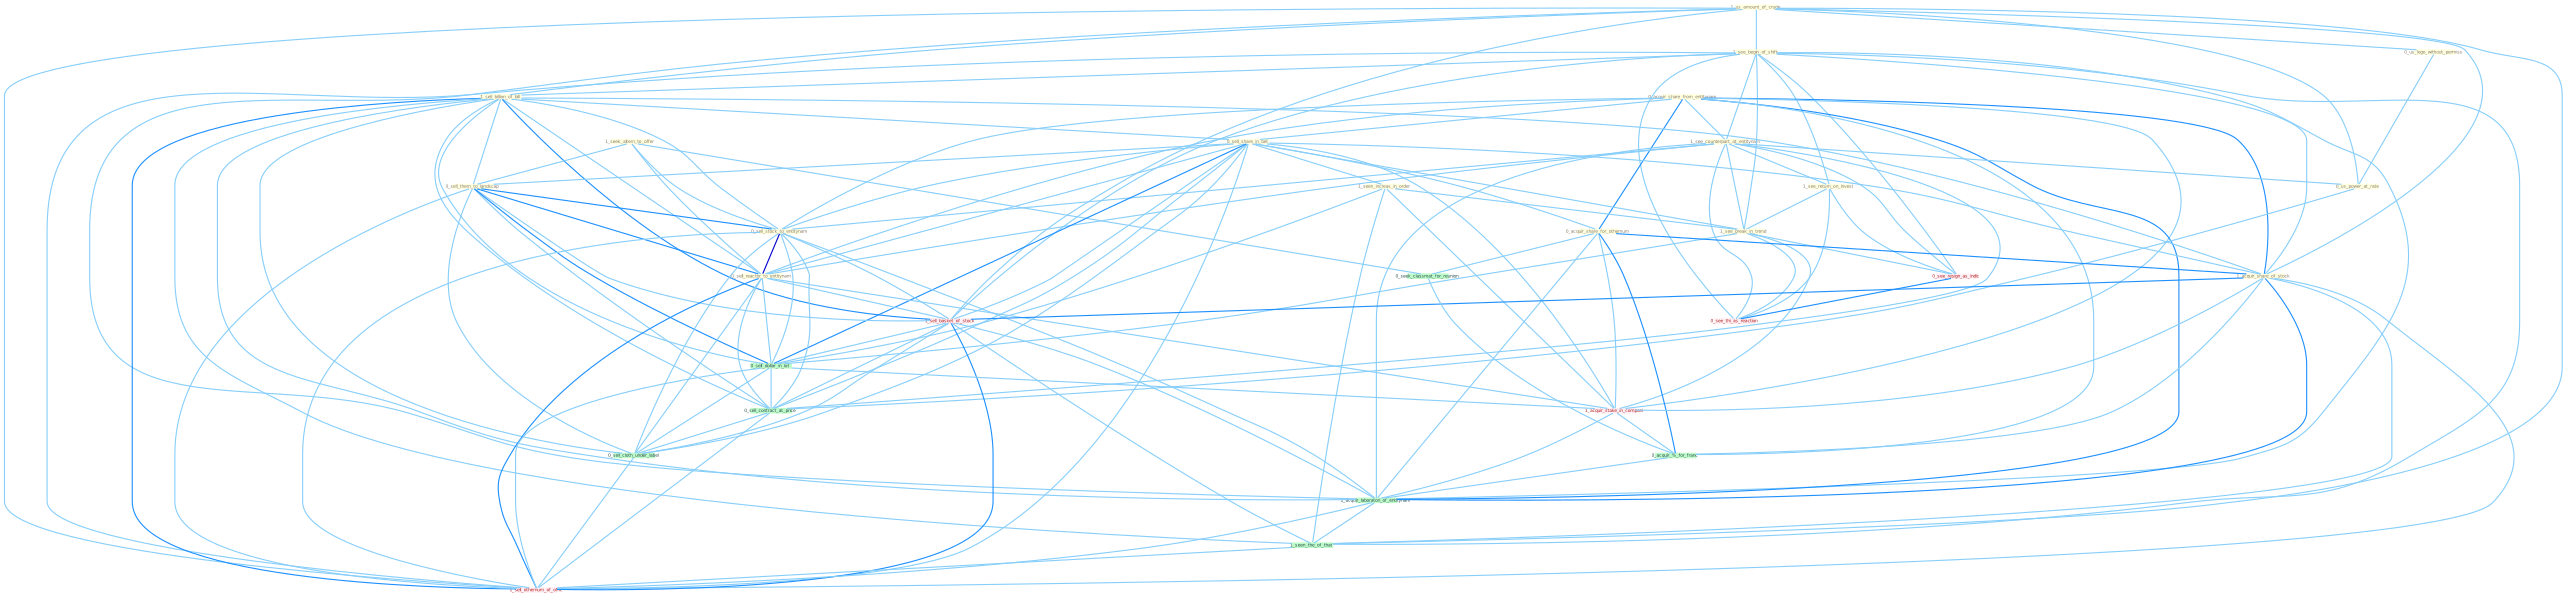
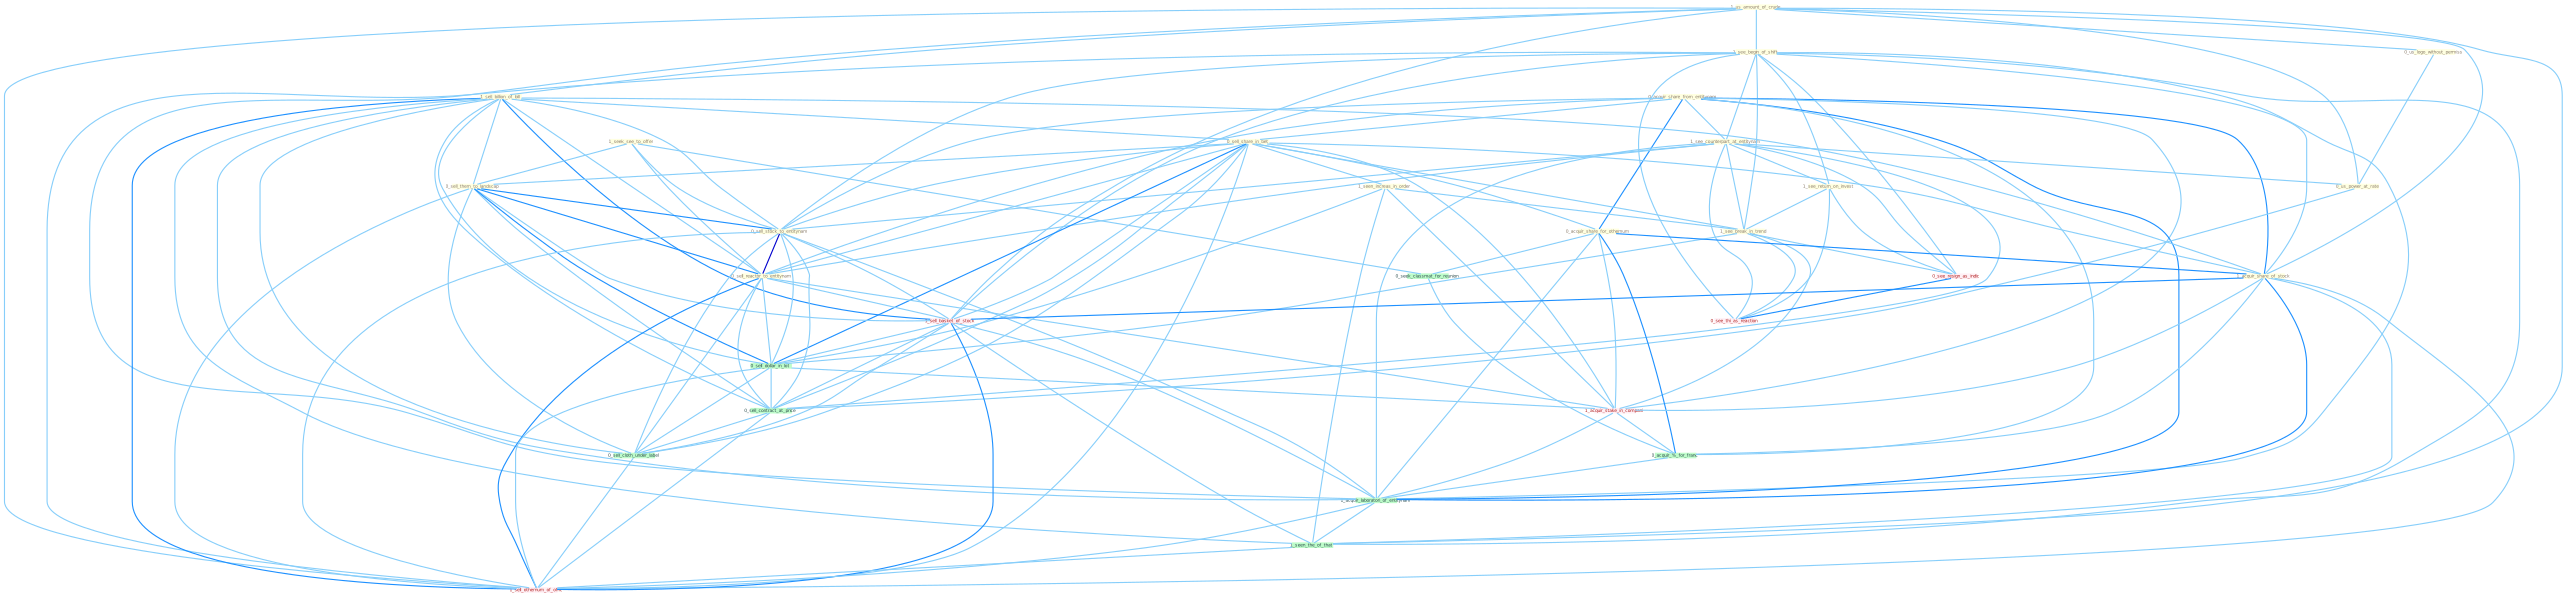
edge "1_see_begin_of_shift" -- "1_sell_billion_of_bill": now "1_see_begin_of_shift" -- "0_sell_stock_to_entitynam"
node "1_seek_altern_to_offer": label "1_seek_altern_to_offer" -> "1_seek_see_to_offer"
